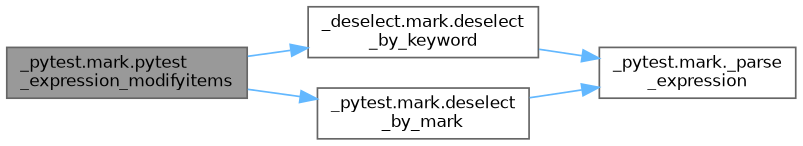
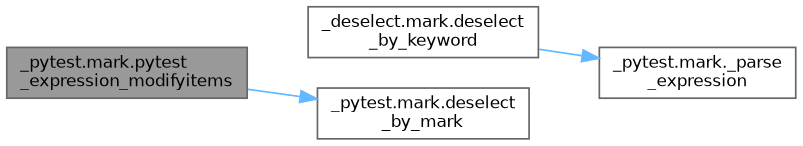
edge "_pytest.mark.pytest _expression_modifyitems" -> "_deselect.mark.deselect _by_keyword": removed
edge "_pytest.mark.deselect _by_mark" -> "_pytest.mark._parse _expression": removed
